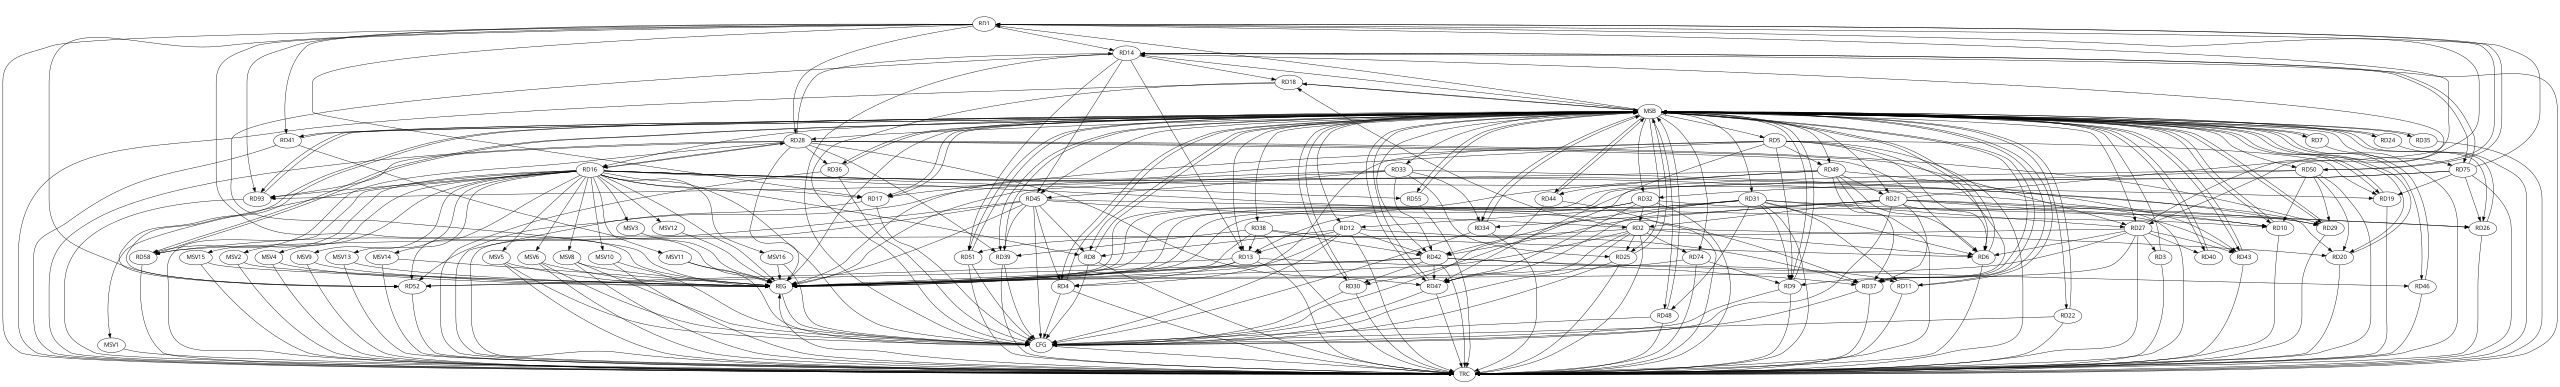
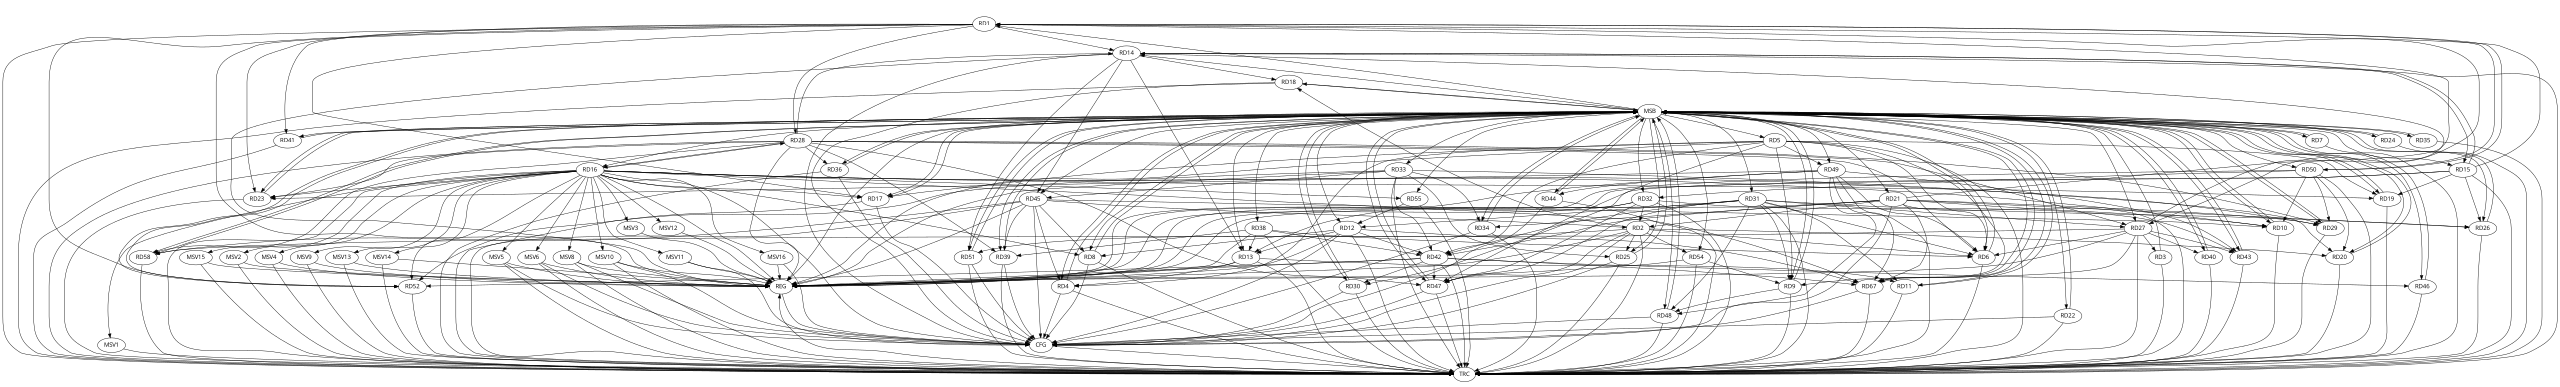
edge "MSB" -> "RD28": removed
edge "MSB" -> "RD42": now "RD5" -> "RD42"
edge "RD55" -> "MSB": now "RD55" -> "RD12"
node "RD75": label "RD75" -> "RD15"
edge "RD49" -> "RD21": now "RD49" -> "RD48"
node "RD93": label "RD93" -> "RD23"
edge "RD41" -> "REG": now "MSV10" -> "REG"
node "RD74": label "RD74" -> "RD54"
edge "RD33" -> "TRC": added
edge "RD13" -> "RD52": removed
node "RD37": label "RD37" -> "RD67"
edge "RD9" -> "CFG": now "RD9" -> "RD48"
edge "RD40" -> "TRC": added
